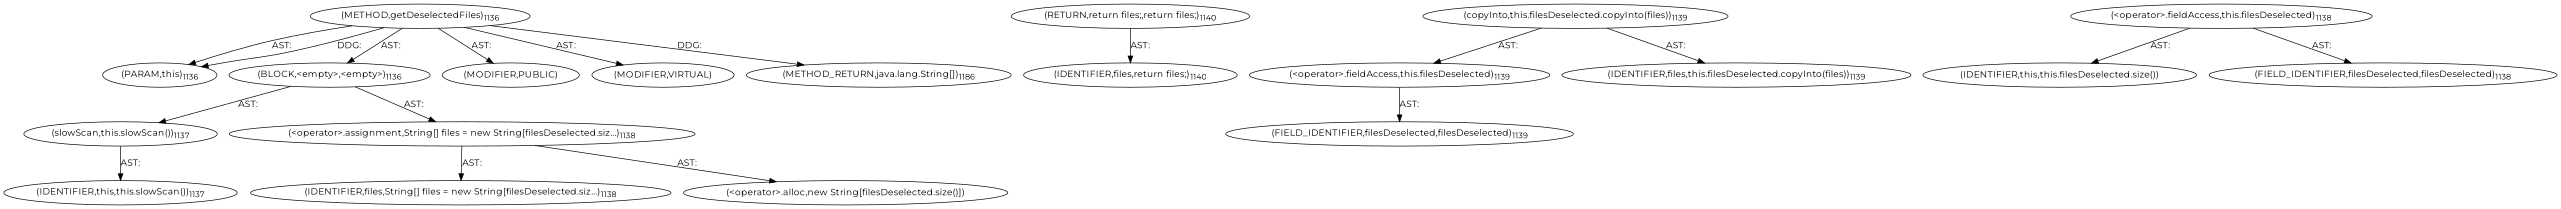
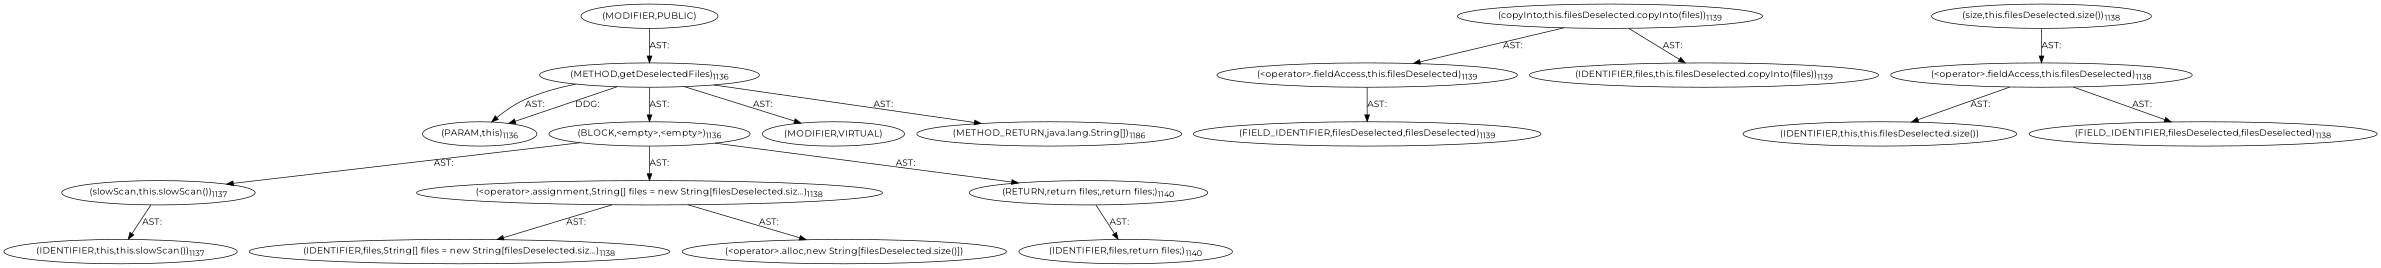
node "(size,this.filesDeselected.size())": added
edge "(METHOD,getDeselectedFiles)" -> "(MODIFIER,PUBLIC)": reversed
edge "(METHOD,getDeselectedFiles)" -> "(METHOD_RETURN,java.lang.String[])": label "DDG: " -> "AST: "
edge "(BLOCK,<empty>,<empty>)" -> "(RETURN,return files;,return files;)": added, label "AST:"
